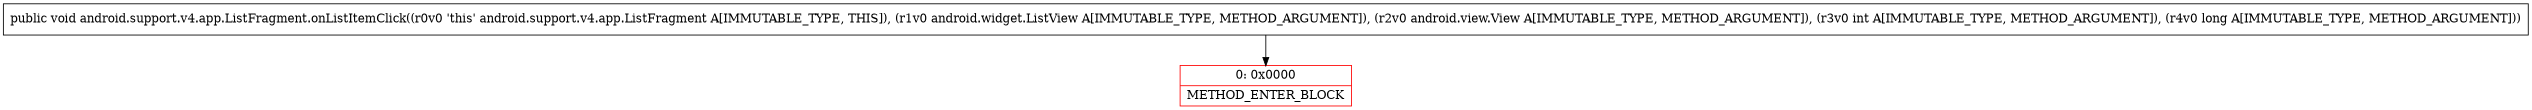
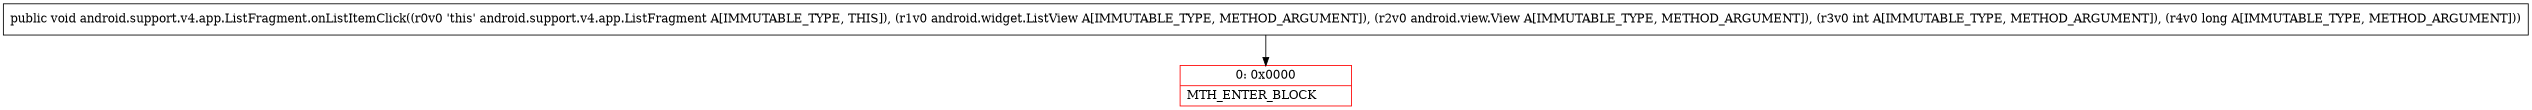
node "0: 0x0000": text "METHOD_ENTER_BLOCK" -> "MTH_ENTER_BLOCK"
